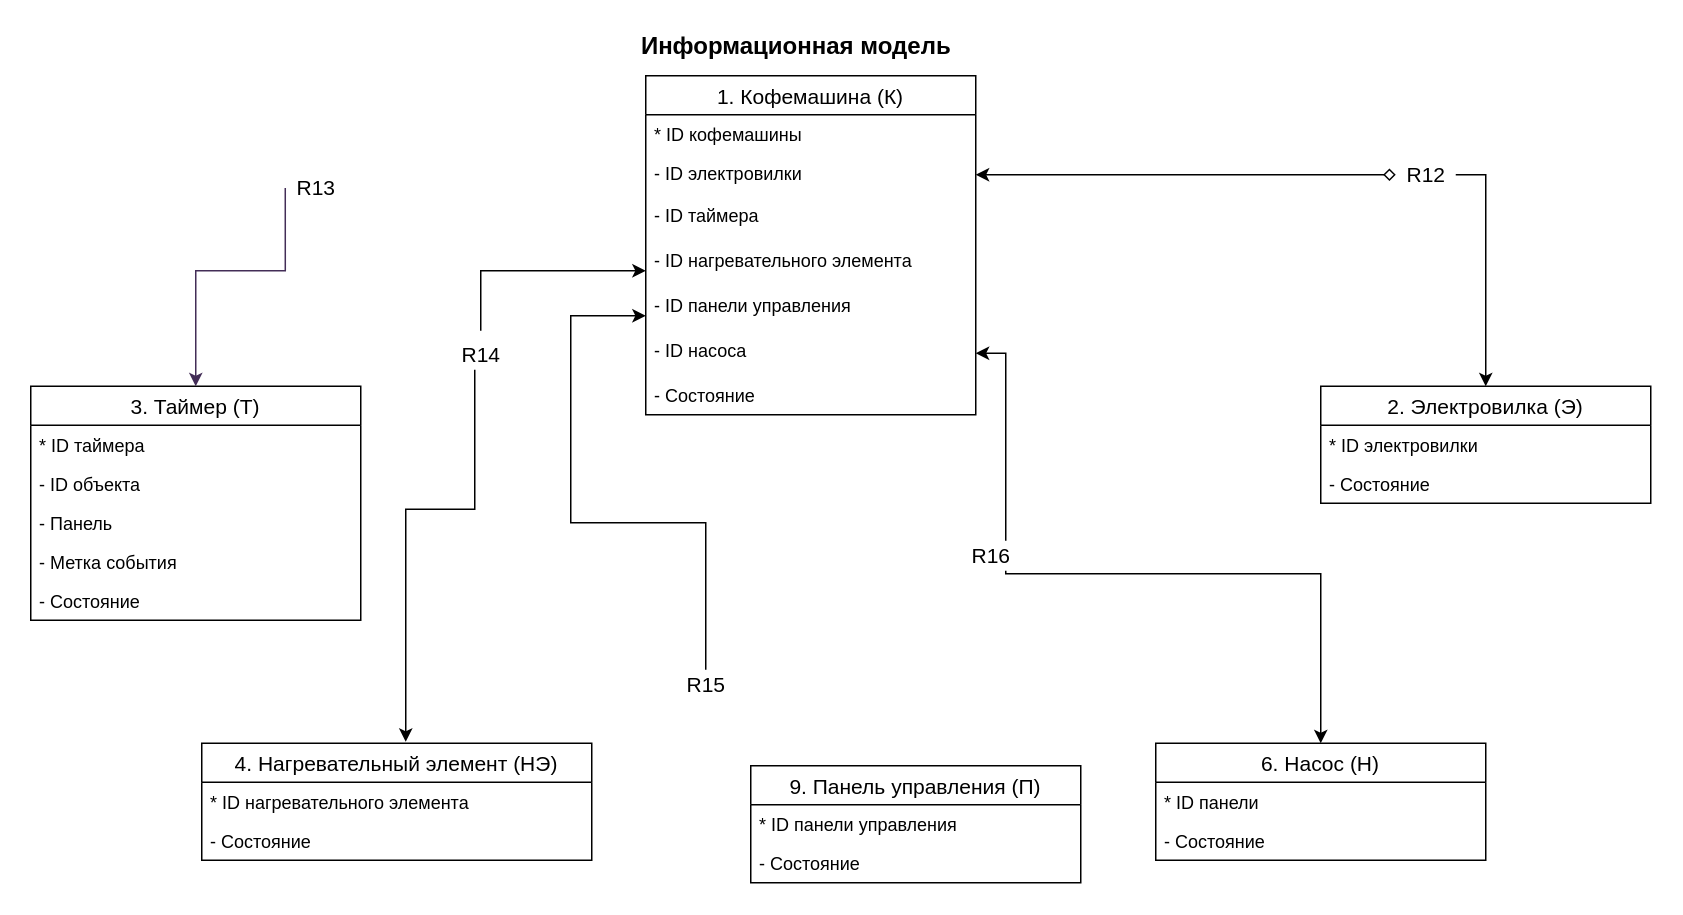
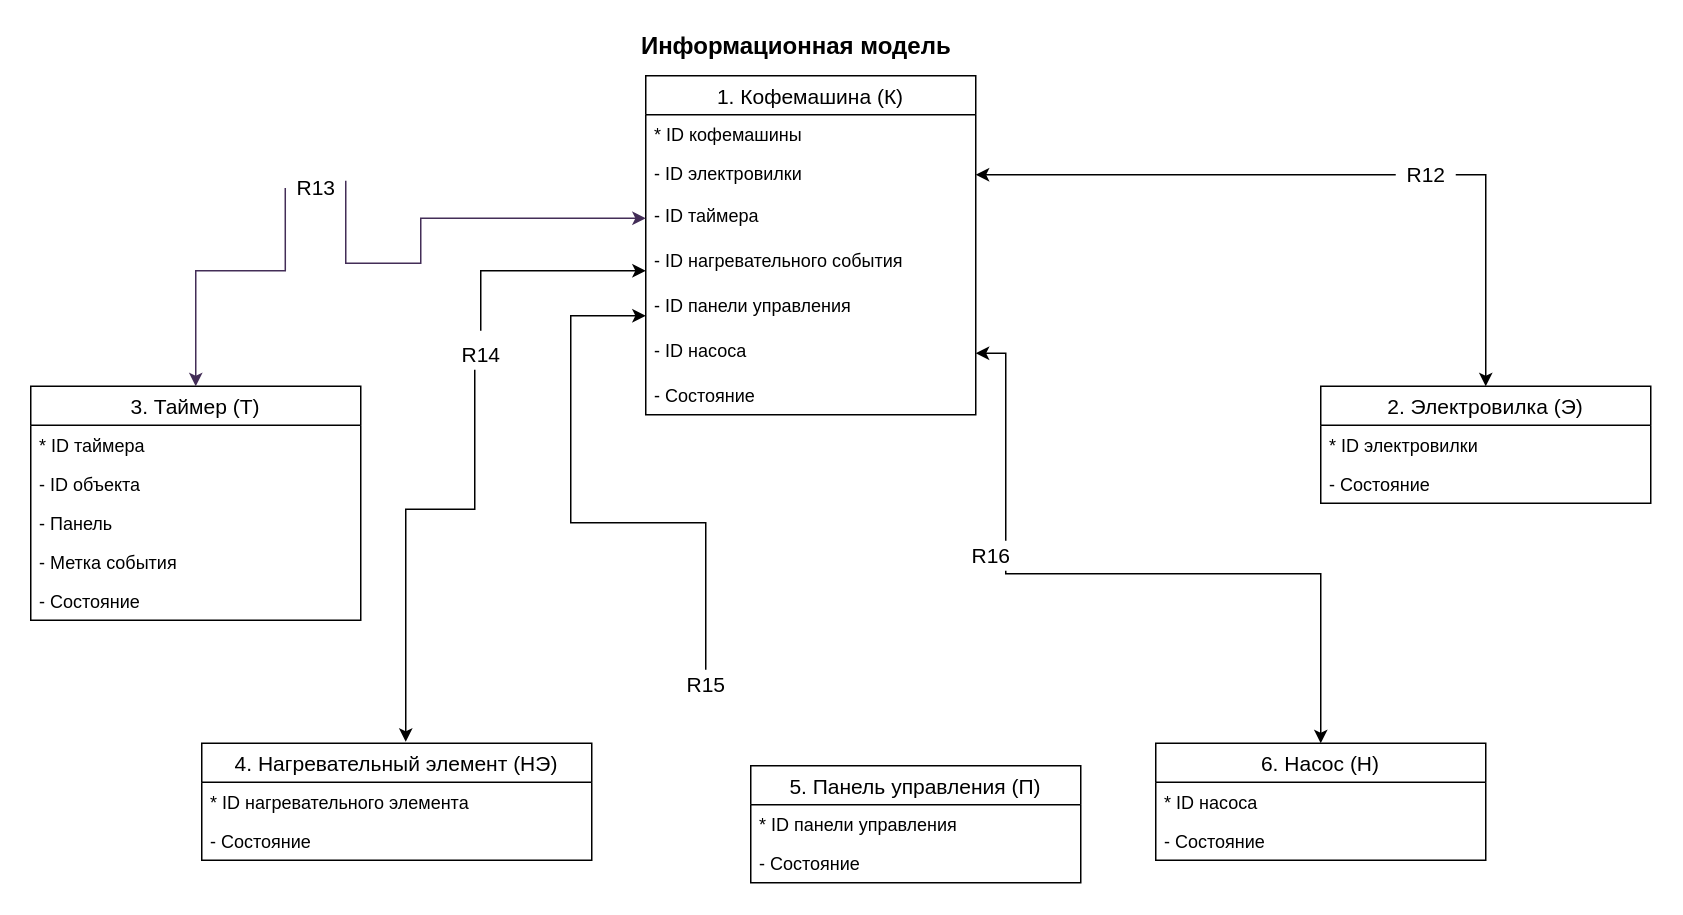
edge "- ID электровилки" -- "R12": arrowhead diamond -> none
edge "R13" -> "- ID таймера": added
node "- ID нагревательного элемента": label "- ID нагревательного элемента" -> "- ID нагревательного события"
node "9. Панель управления (П)": label "9. Панель управления (П)" -> "5. Панель управления (П)"
node "* ID панели": label "* ID панели" -> "* ID насоса"
